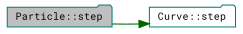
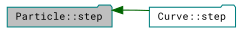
edge "Particle::step" -> "Curve::step": reversed
